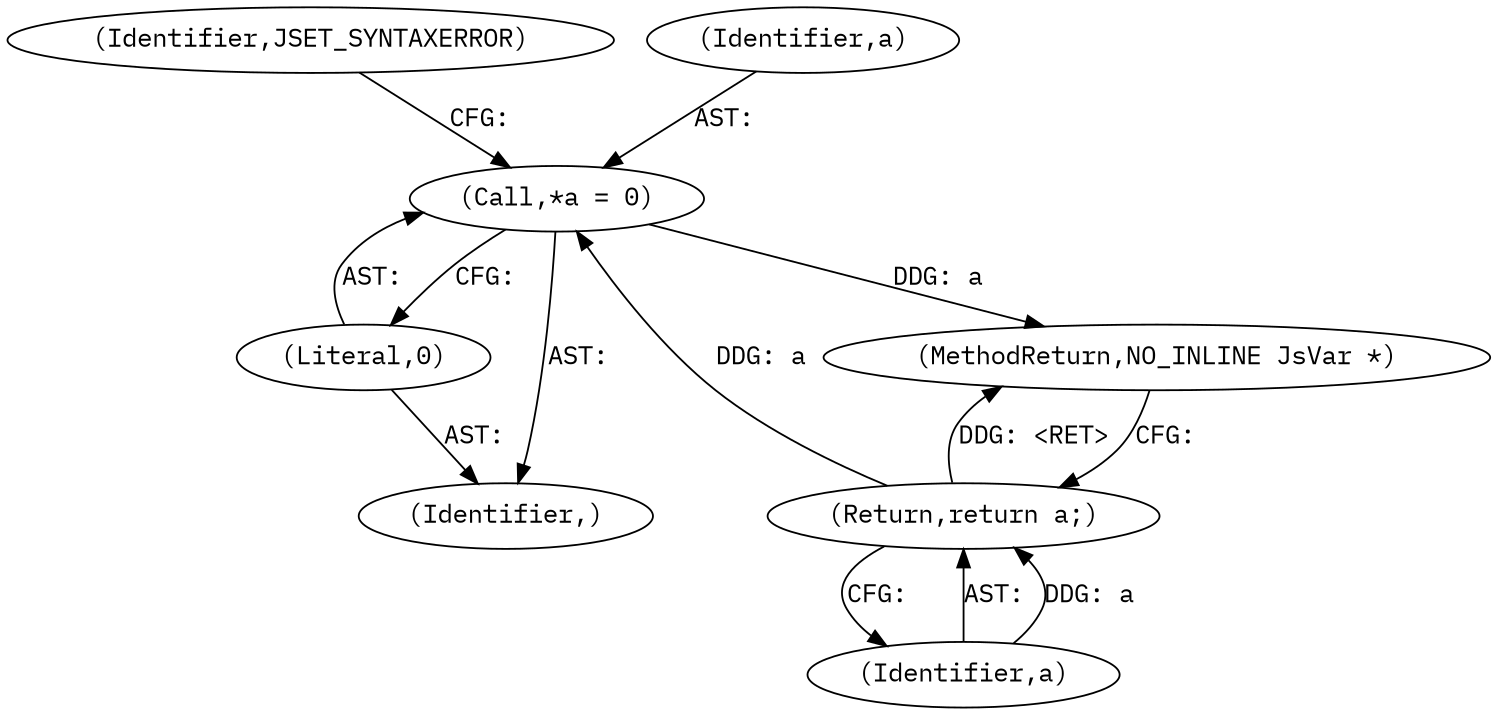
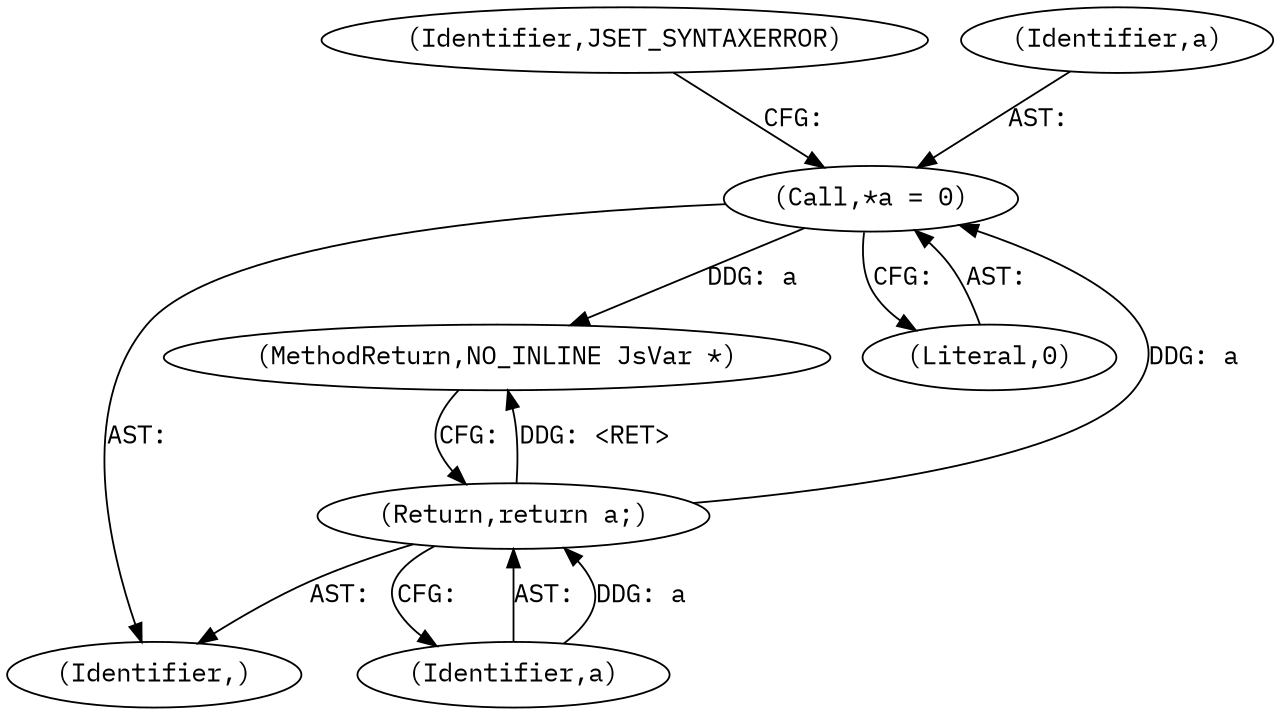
edge "(Literal,0)" -> "(Identifier,)": now "(Return,return a;)" -> "(Identifier,)"
